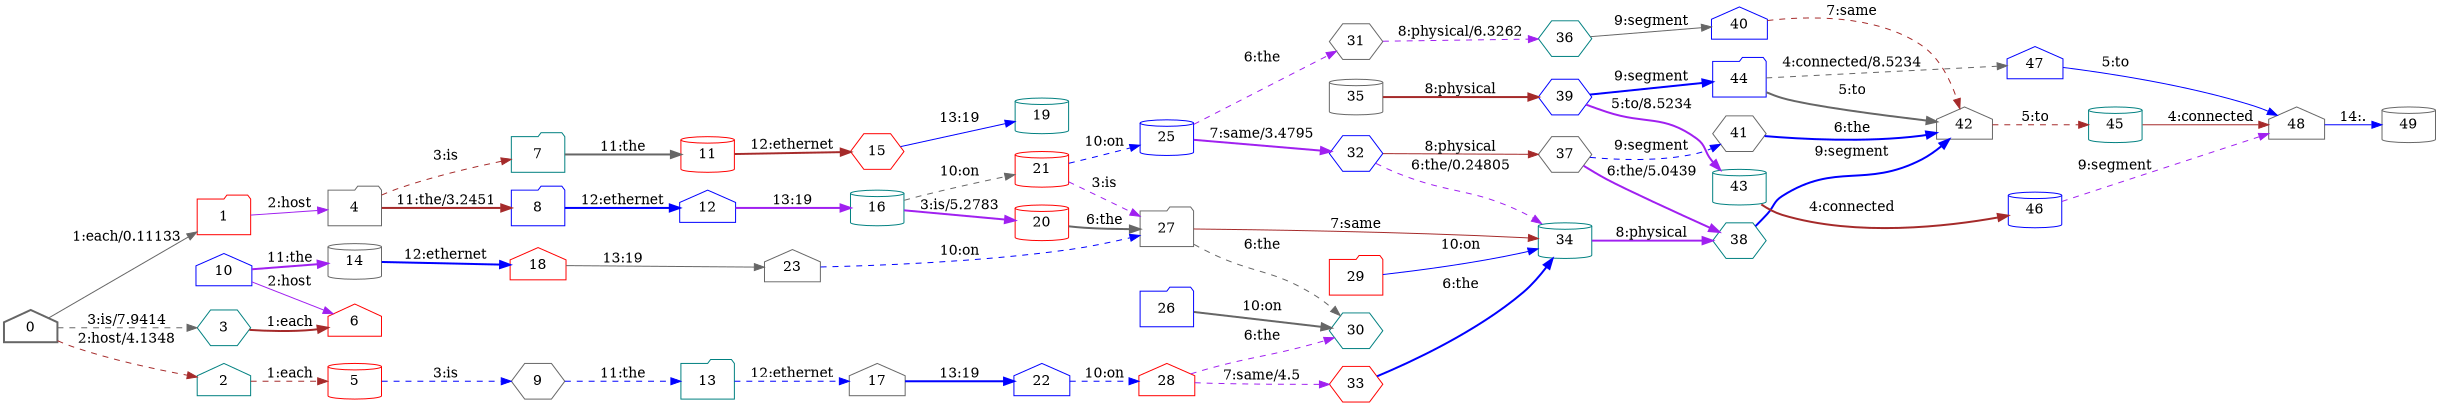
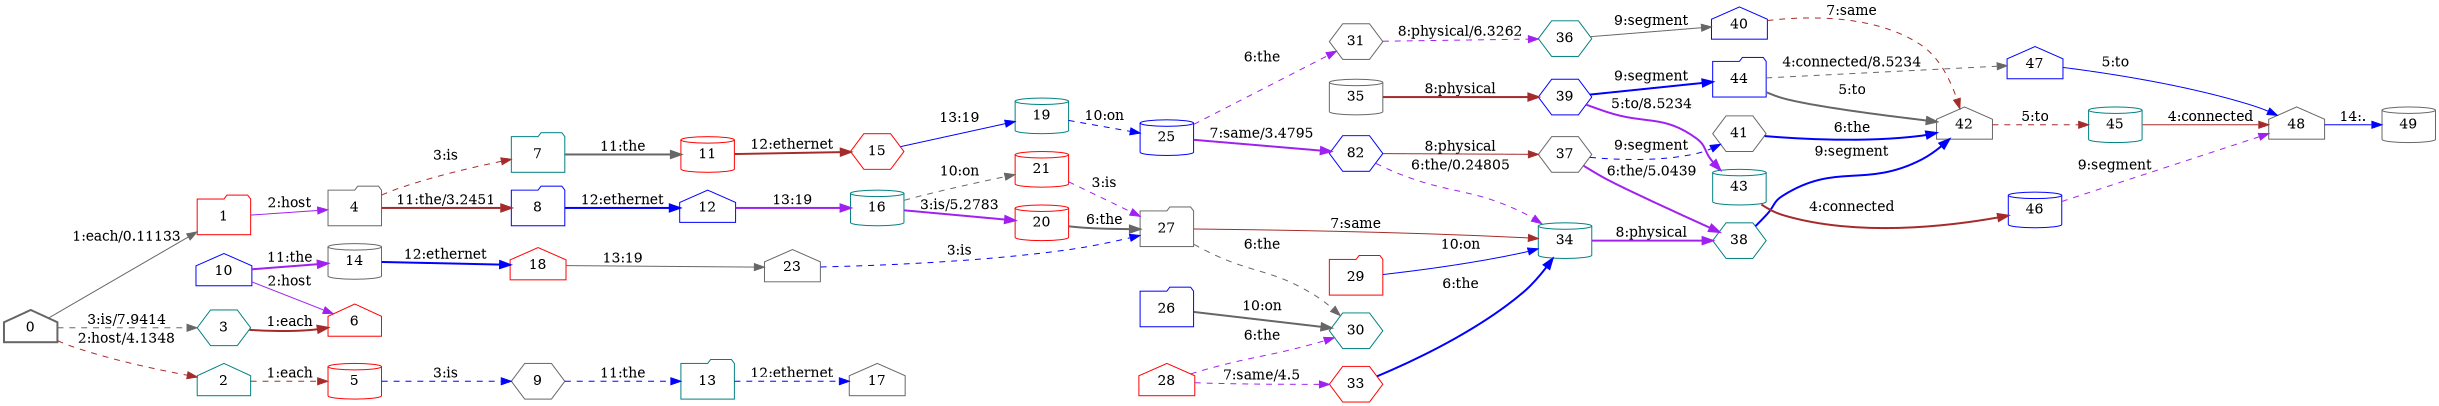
node "32": label "32" -> "82"
edge "21" -> "25": now "19" -> "25"
edge "23" -> "27": label "10:on" -> "3:is"
node "22": removed
